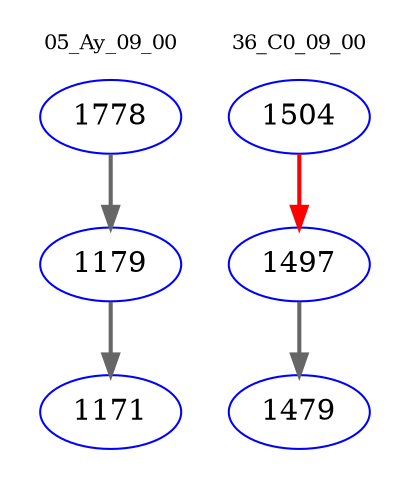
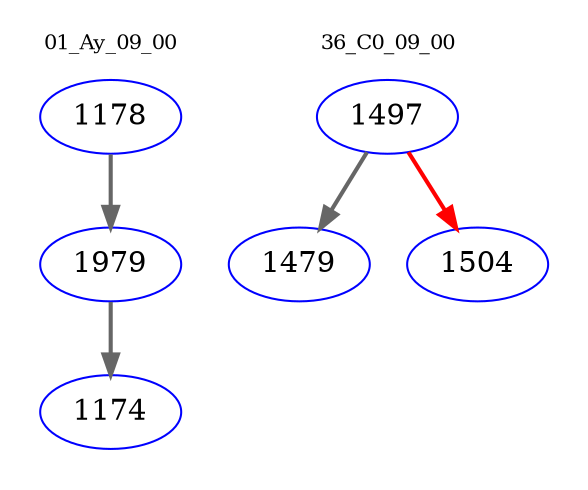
cluster "05_Ay_09_00": label "05_Ay_09_00" -> "01_Ay_09_00"
node "1778": label "1778" -> "1178"
edge "1504" -> "1497": reversed
node "1179": label "1179" -> "1979"
node "1171": label "1171" -> "1174"
